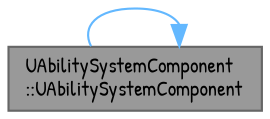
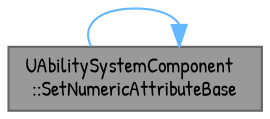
node "UAbilitySystemComponent ::UAbilitySystemComponent": label "UAbilitySystemComponent ::UAbilitySystemComponent" -> "UAbilitySystemComponent ::SetNumericAttributeBase"
